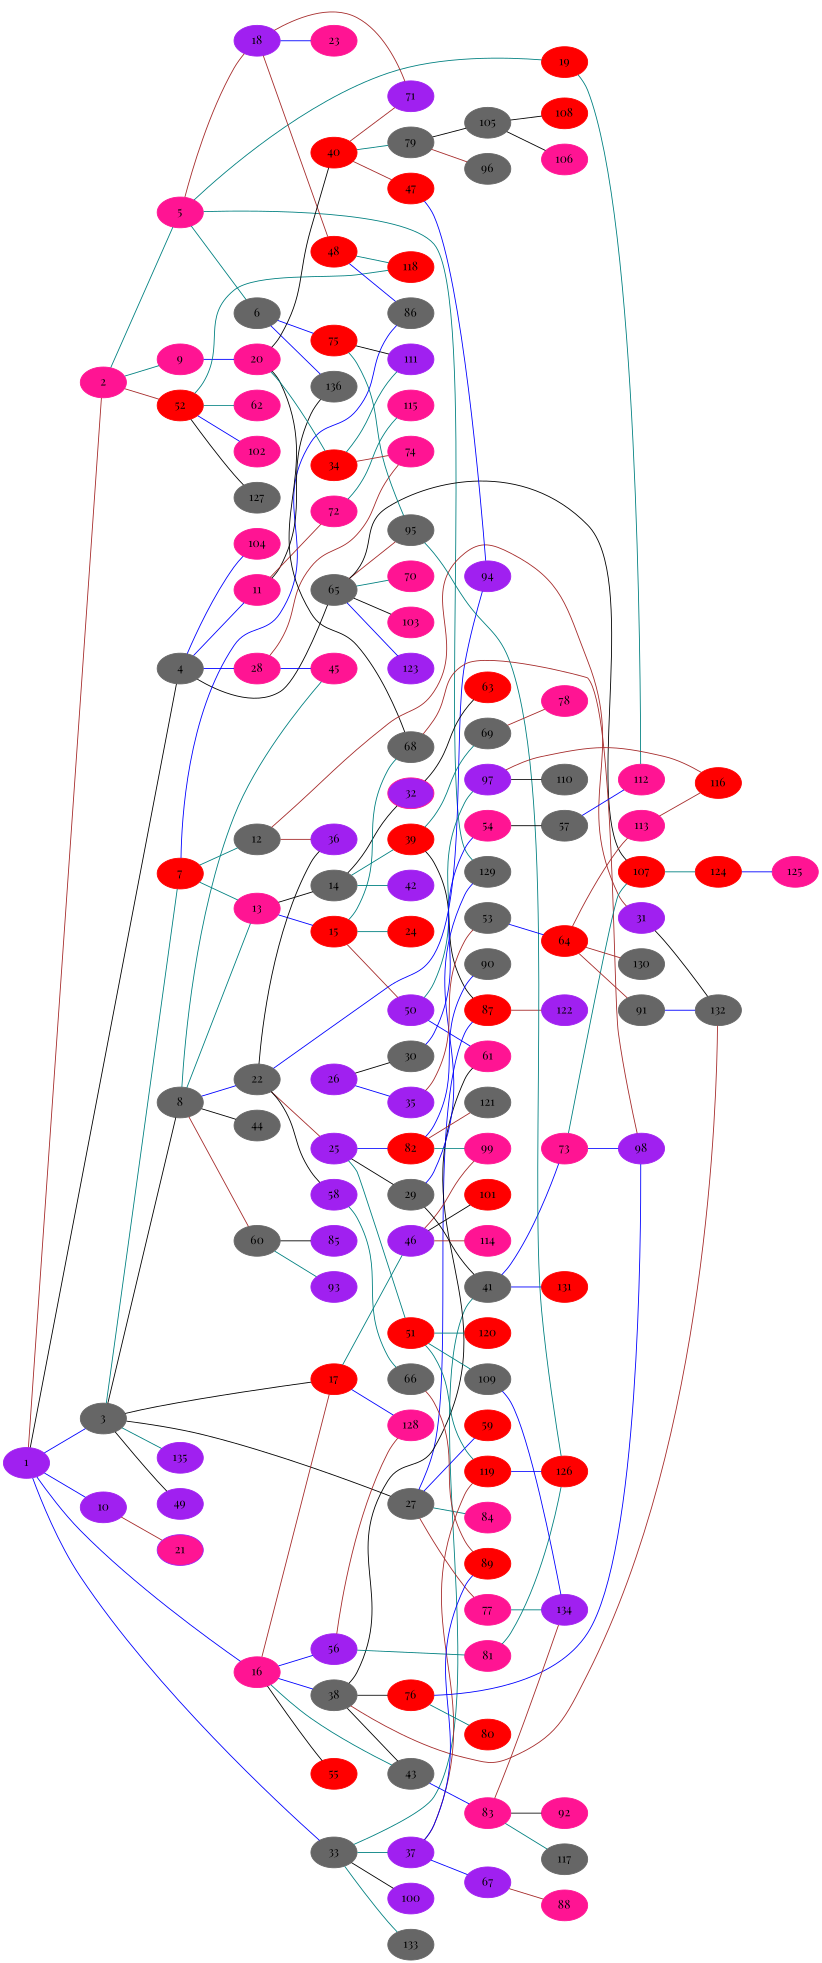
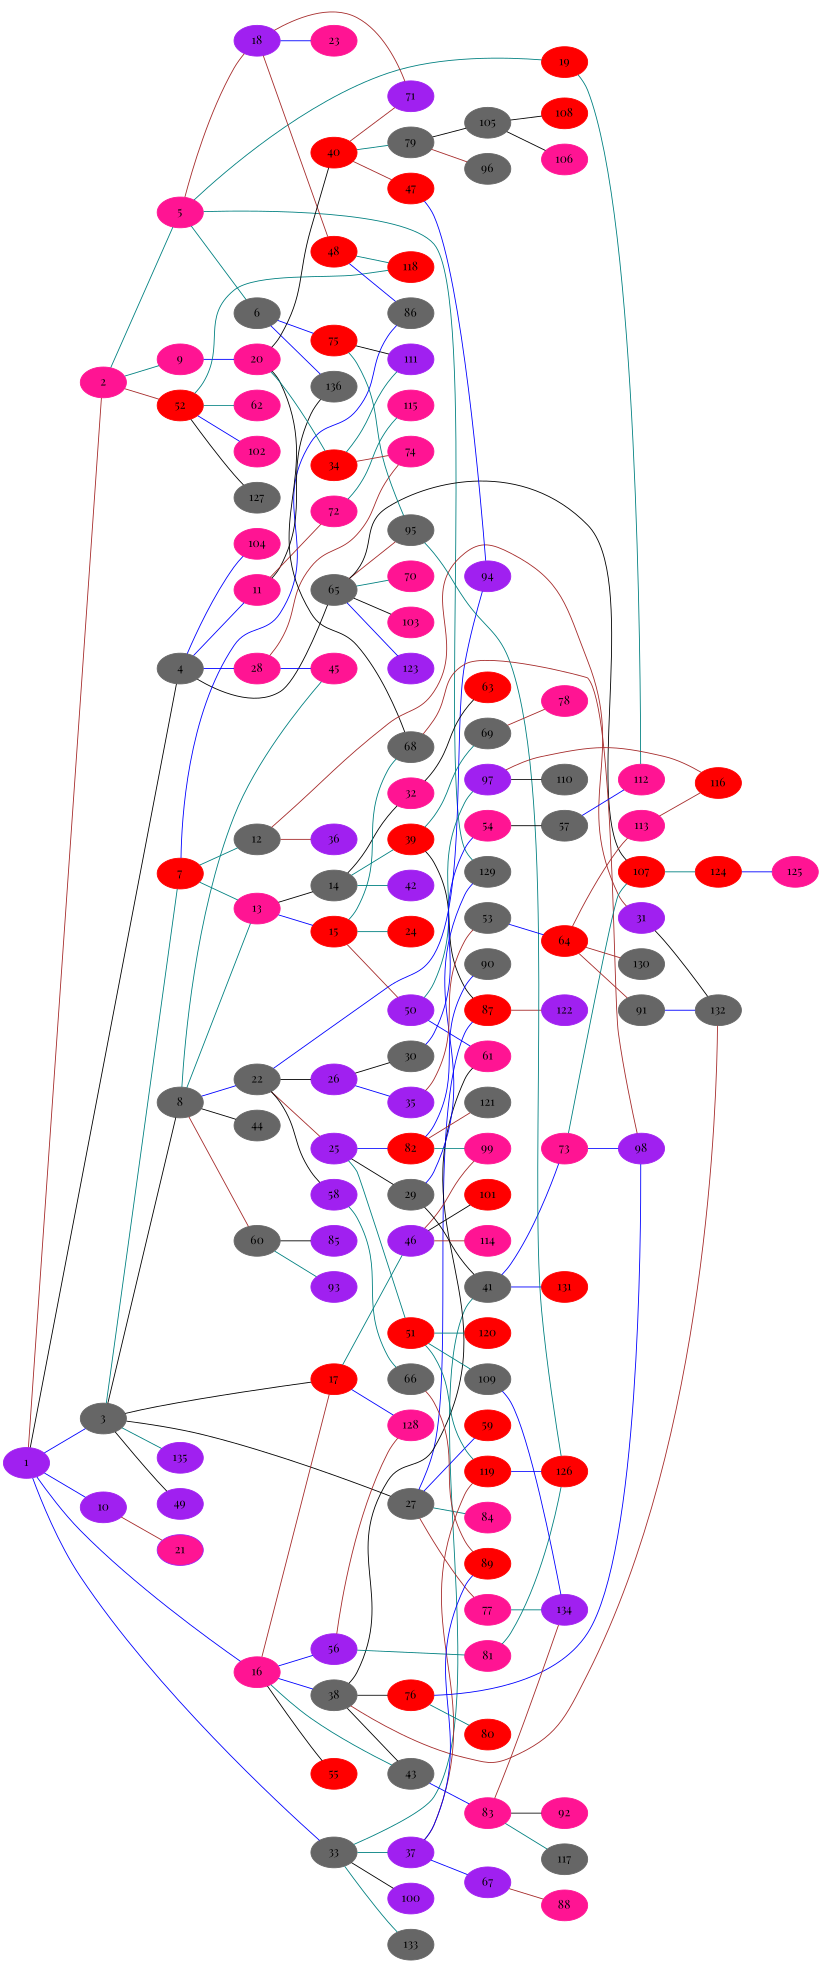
node "32": fillcolor purple -> deeppink
edge "36" -- "22": now "26" -- "22"
